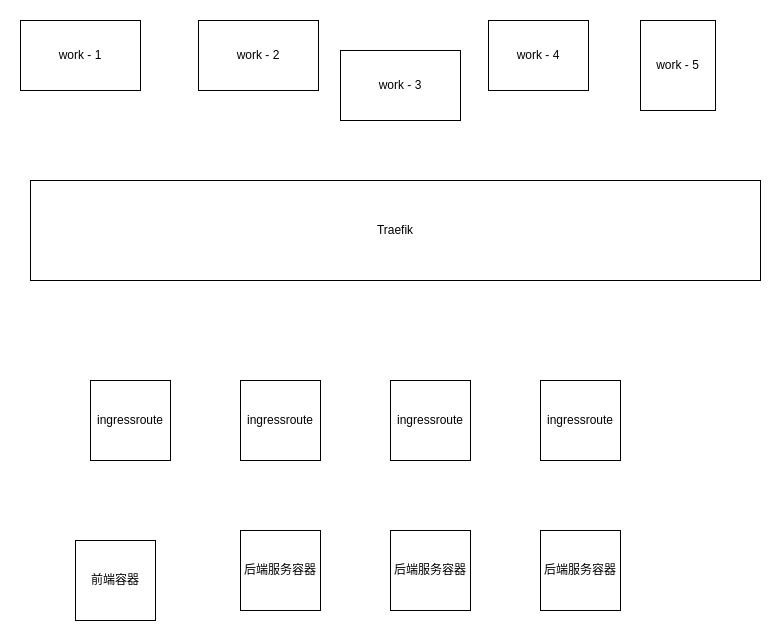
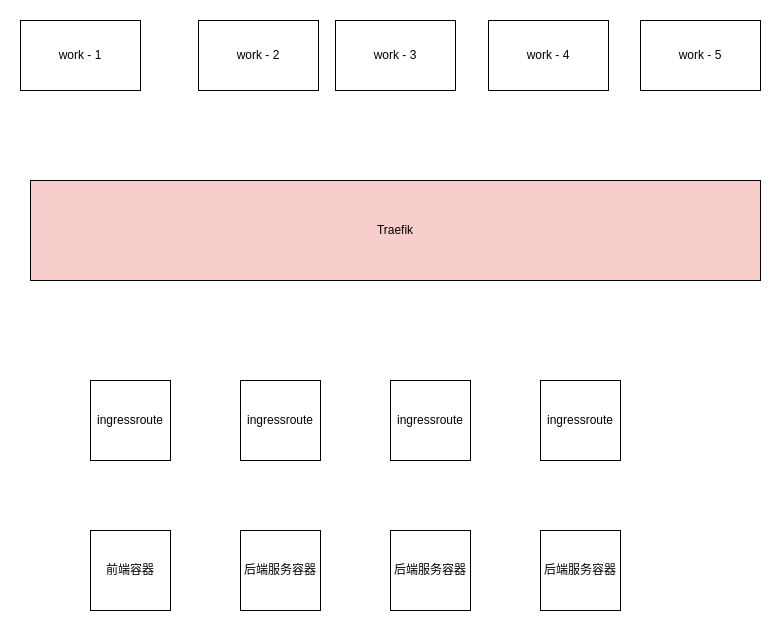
node "work - 4": size 100x70 -> 120x70
node "work - 5": size 75x90 -> 120x70
node "work - 3": moved (401, 86) -> (396, 56)
node "Traefik": fillcolor #ffffff -> #f8cecc
node "前端容器": moved (116, 581) -> (131, 571)
